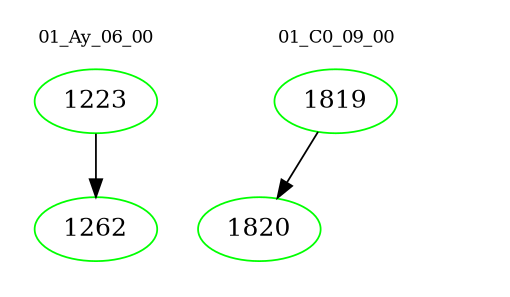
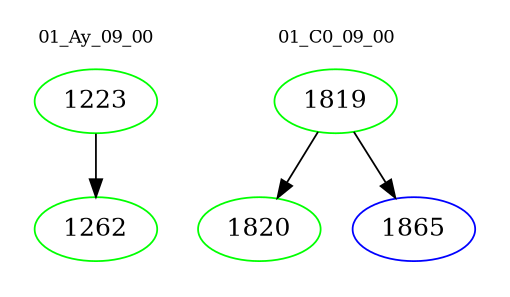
cluster "01_Ay_06_00": label "01_Ay_06_00" -> "01_Ay_09_00"
node "1865": added
